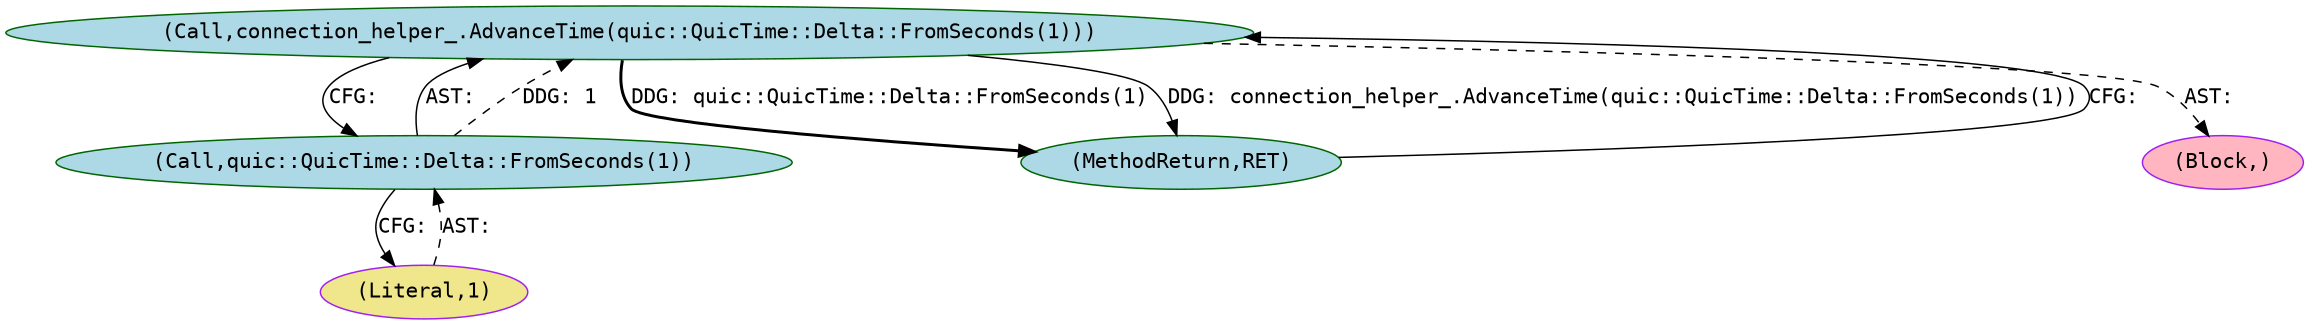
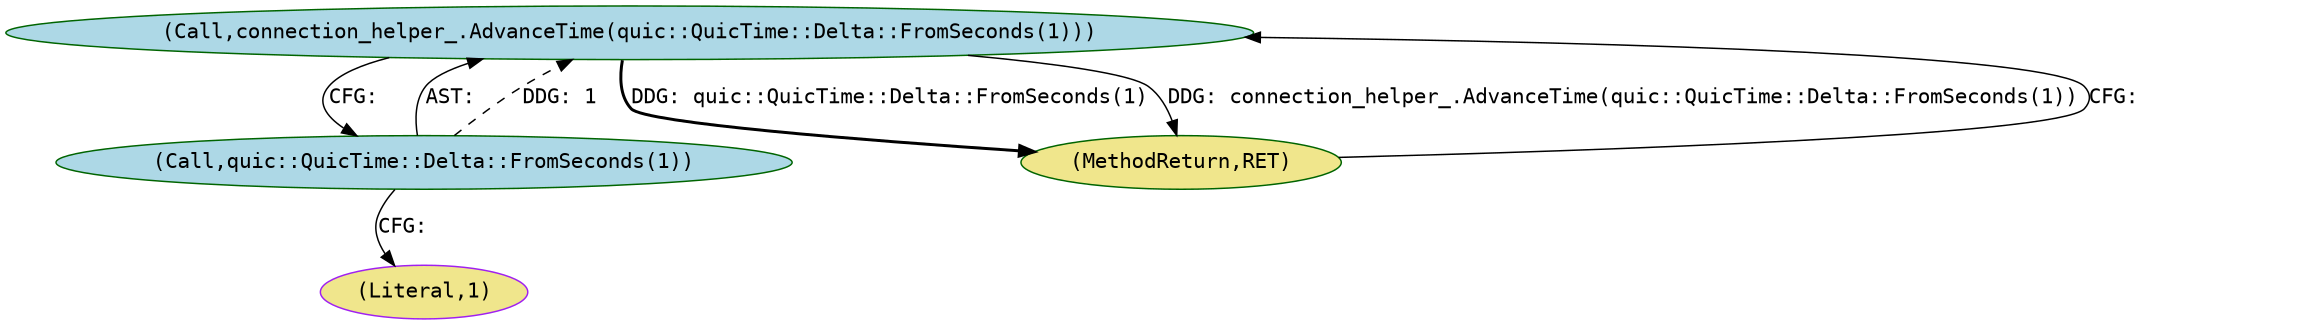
node "(MethodReturn,RET)": fillcolor lightblue -> khaki
node "(Block,)": removed
edge "(Literal,1)" -> "(Call,quic::QuicTime::Delta::FromSeconds(1))": removed, label "AST:"
